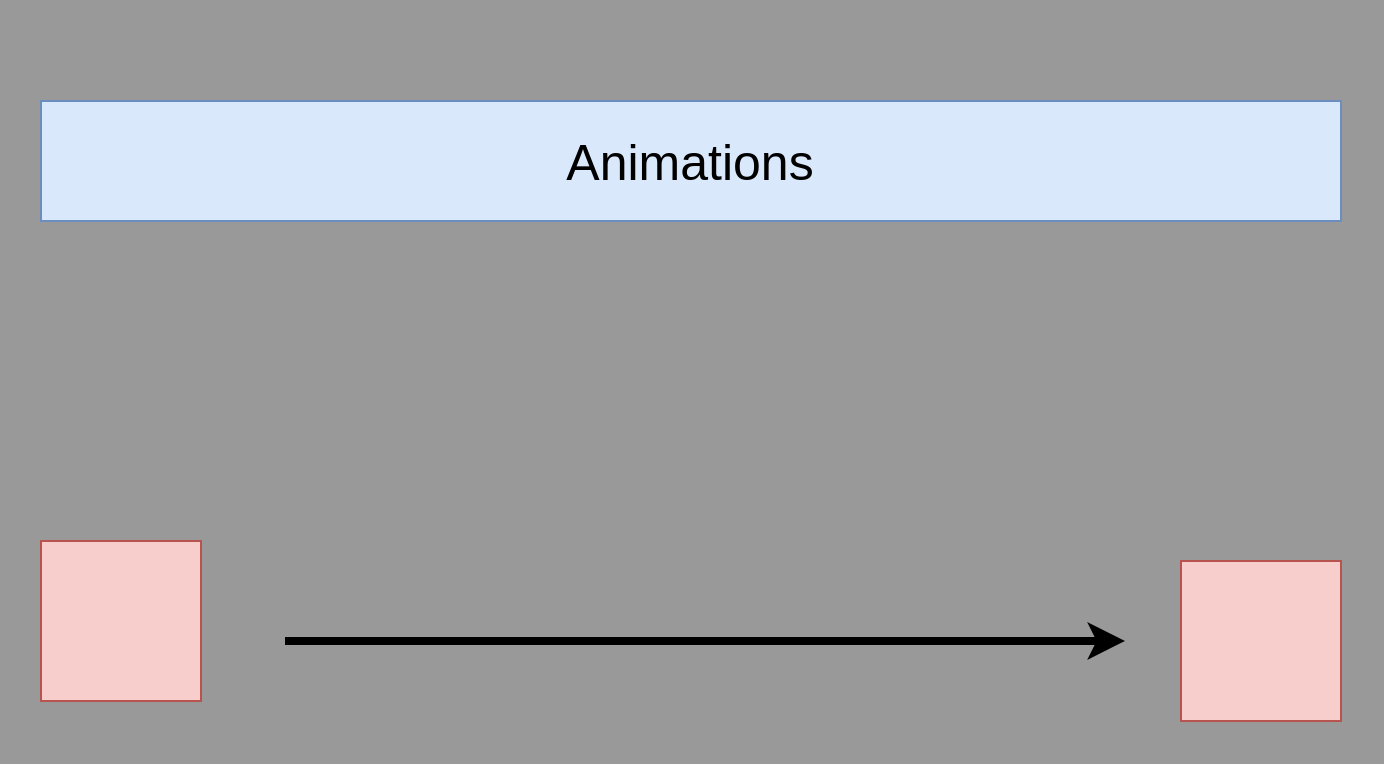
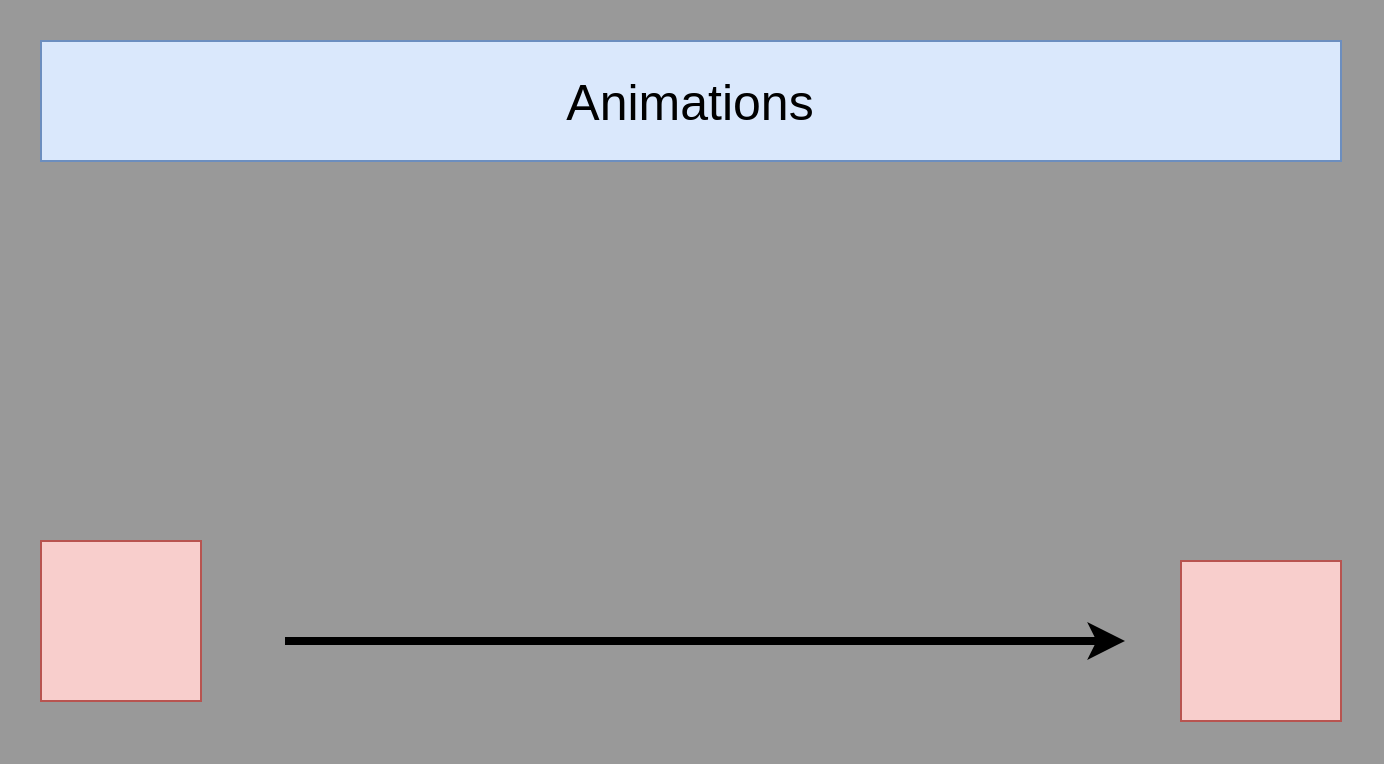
node "Animations": moved (691, 161) -> (691, 101)
